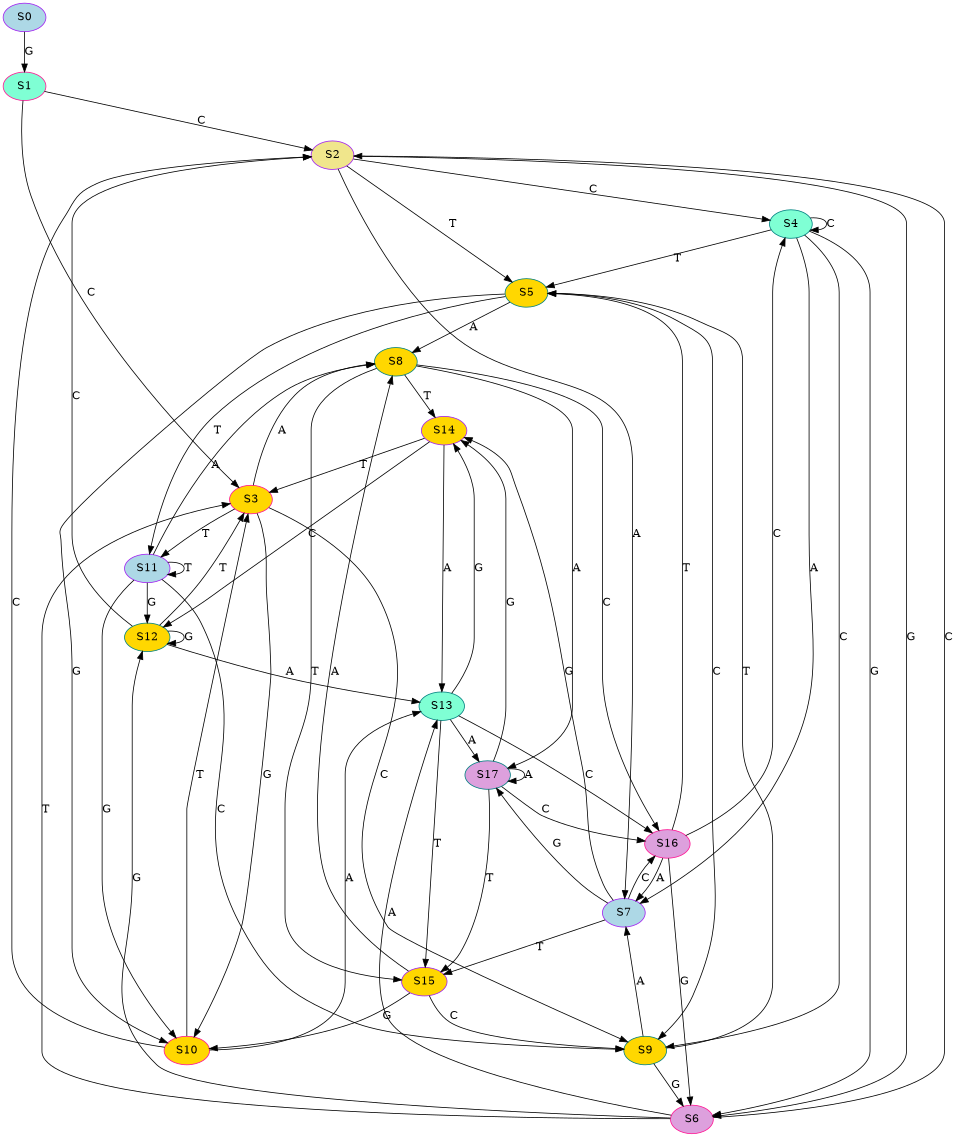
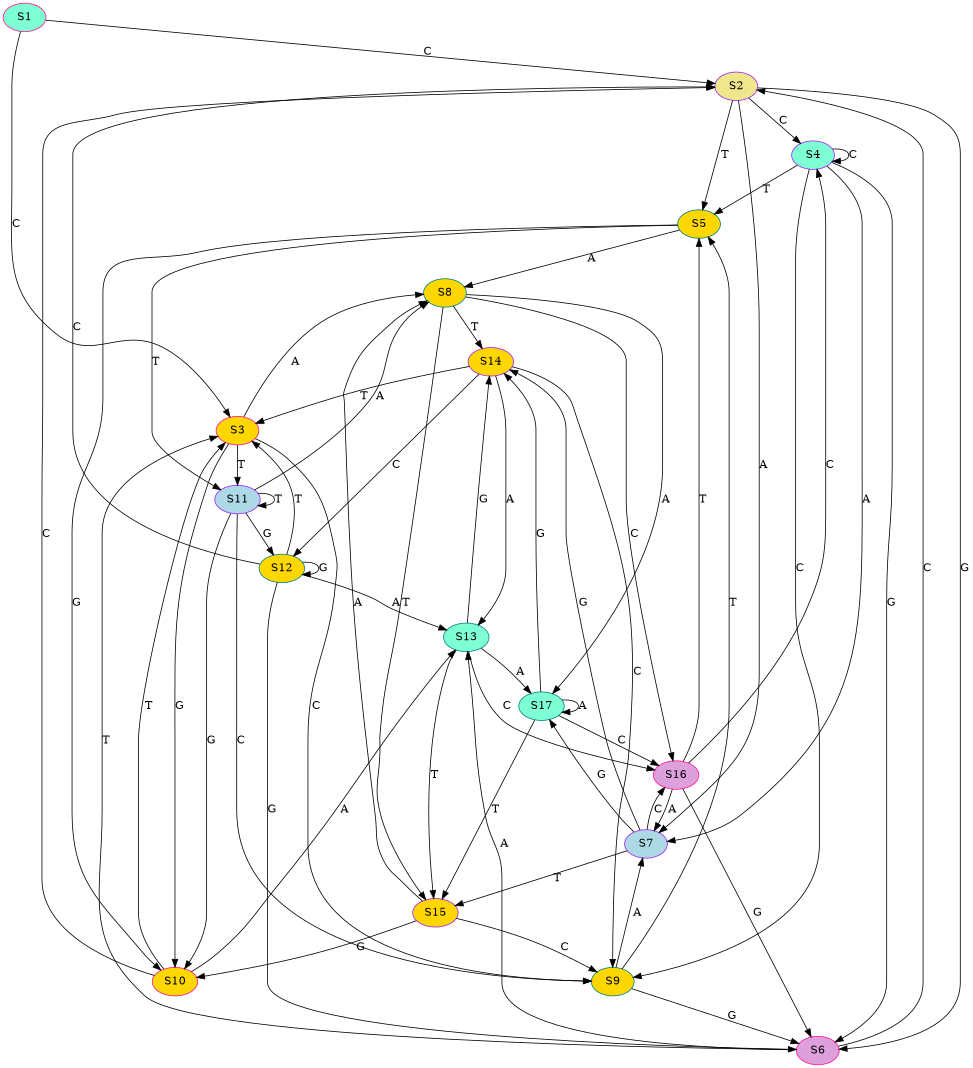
node "S0": removed
node "S4": color teal -> purple
edge "S5" -> "S9": now "S14" -> "S9"
node "S17": fillcolor plum -> aquamarine
edge "S6" -> "S12": reversed
